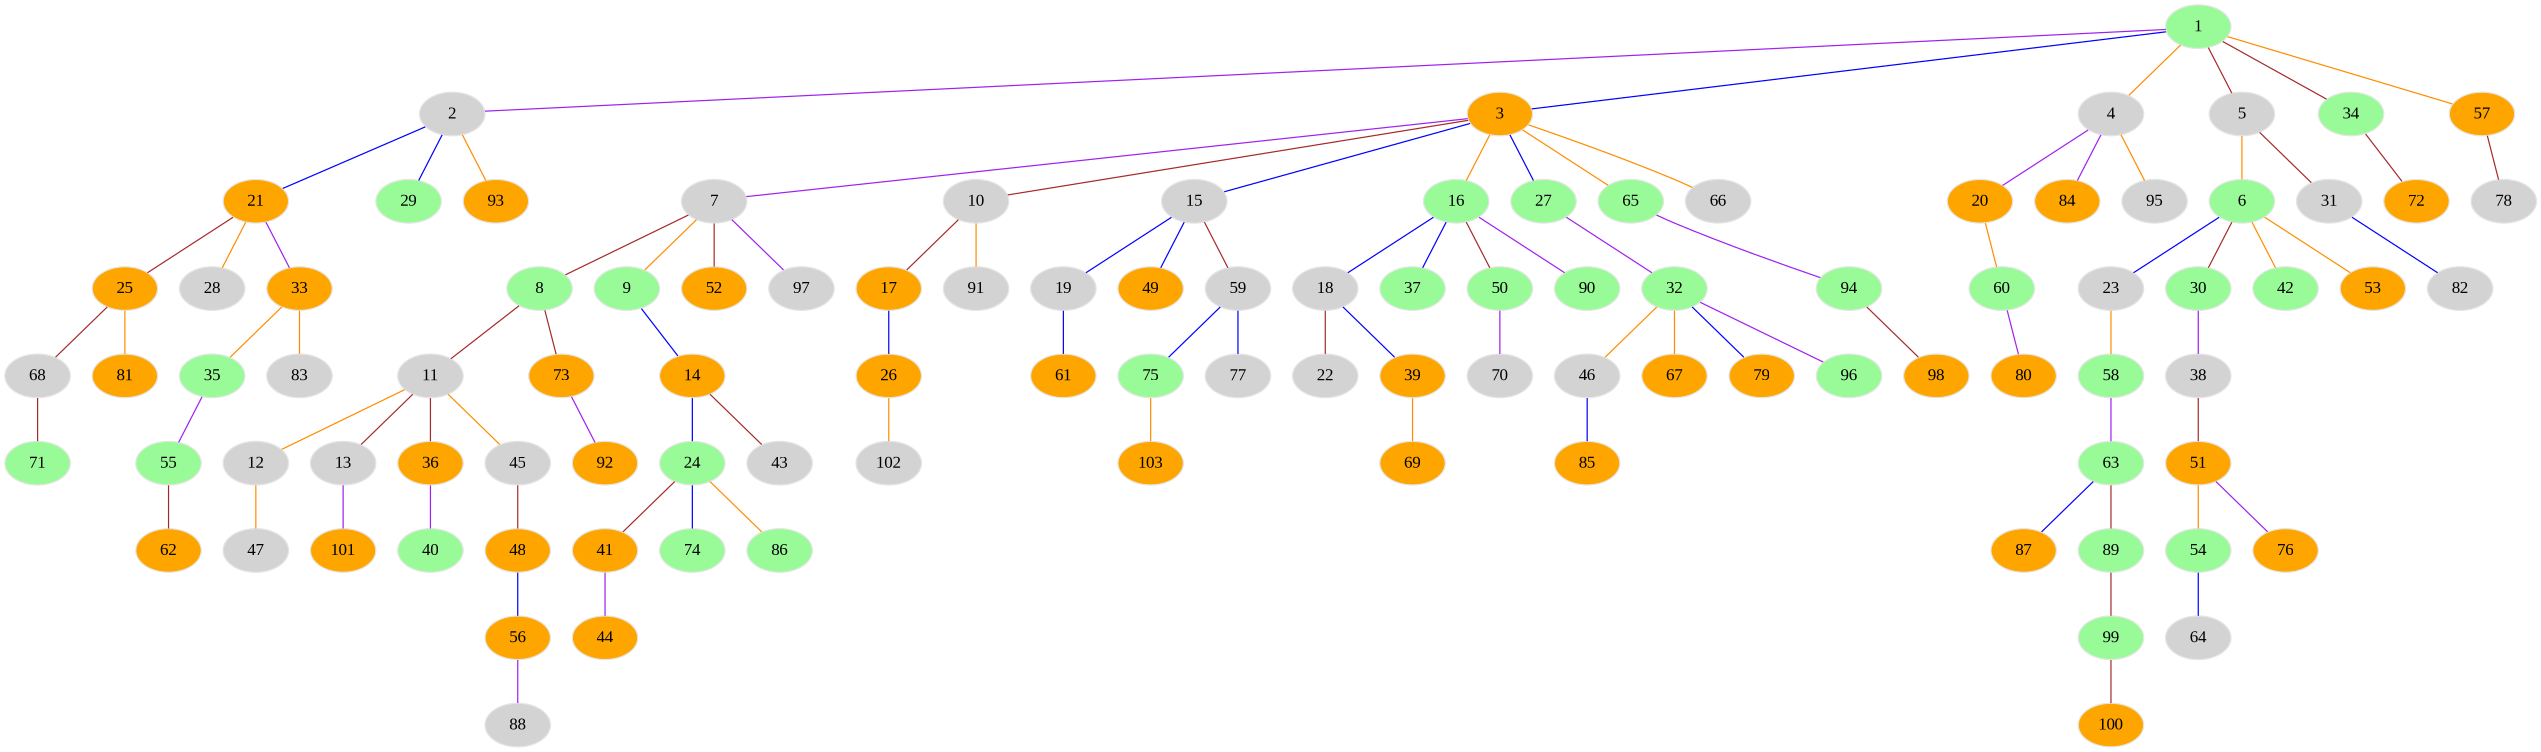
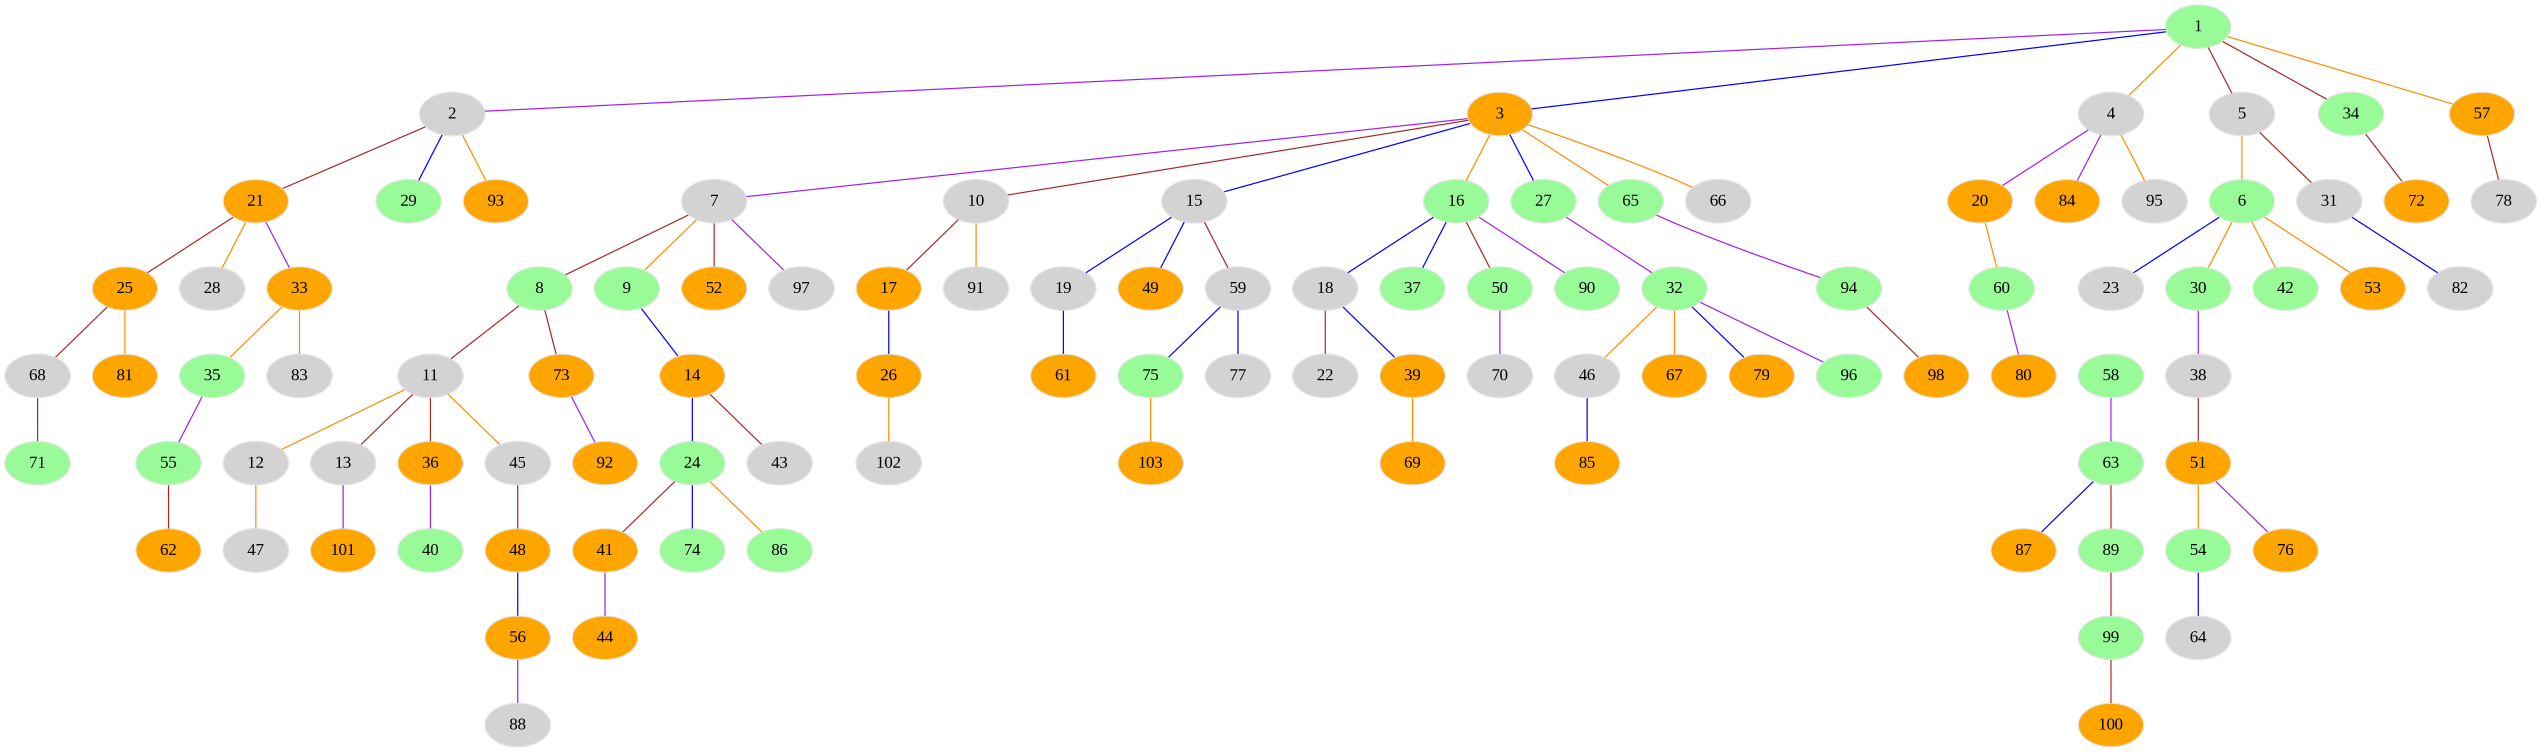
edge "2" -- "21": color blue -> brown
edge "6" -- "30": color brown -> darkorange
edge "23" -- "58": removed
